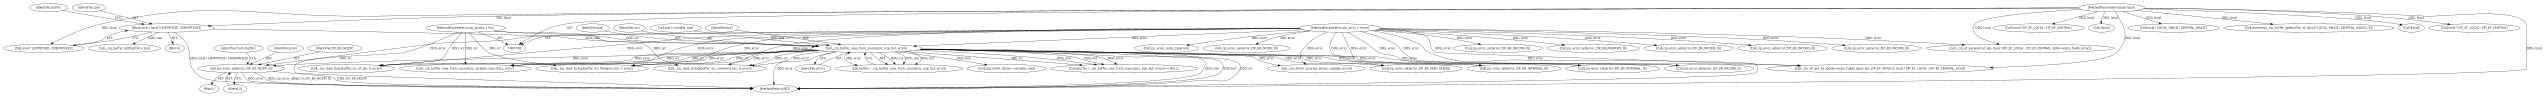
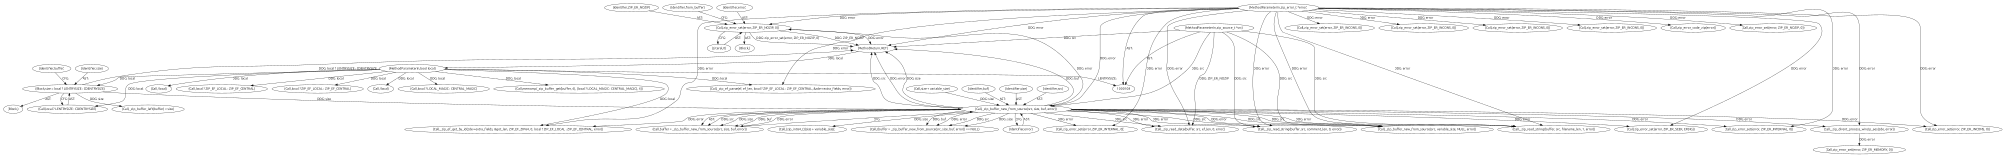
edge "(MethodParameterIn,bool local)" -> "1000108": label "AST: " -> "LENTRYSIZE: "
edge "(MethodParameterIn,zip_error_t *error)" -> "(Call,zip_error_set(error, ZIP_ER_MEMORY, 0))": now "(Call,_zip_dirent_process_winzip_aes(zde, error))" -> "(Call,zip_error_set(error, ZIP_ER_MEMORY, 0))"
edge "(MethodParameterIn,zip_source_t *src)" -> "(Call,_zip_read_data(buffer, src, ef_len, 0, error))": label "DDG: src" -> "DDG: ZIP_ER_NOZIP"
edge "(MethodParameterIn,bool local)" -> "(MethodReturn,RET)": reversed
